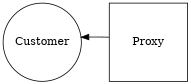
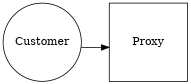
edge "Proxy" -> "Customer": reversed
